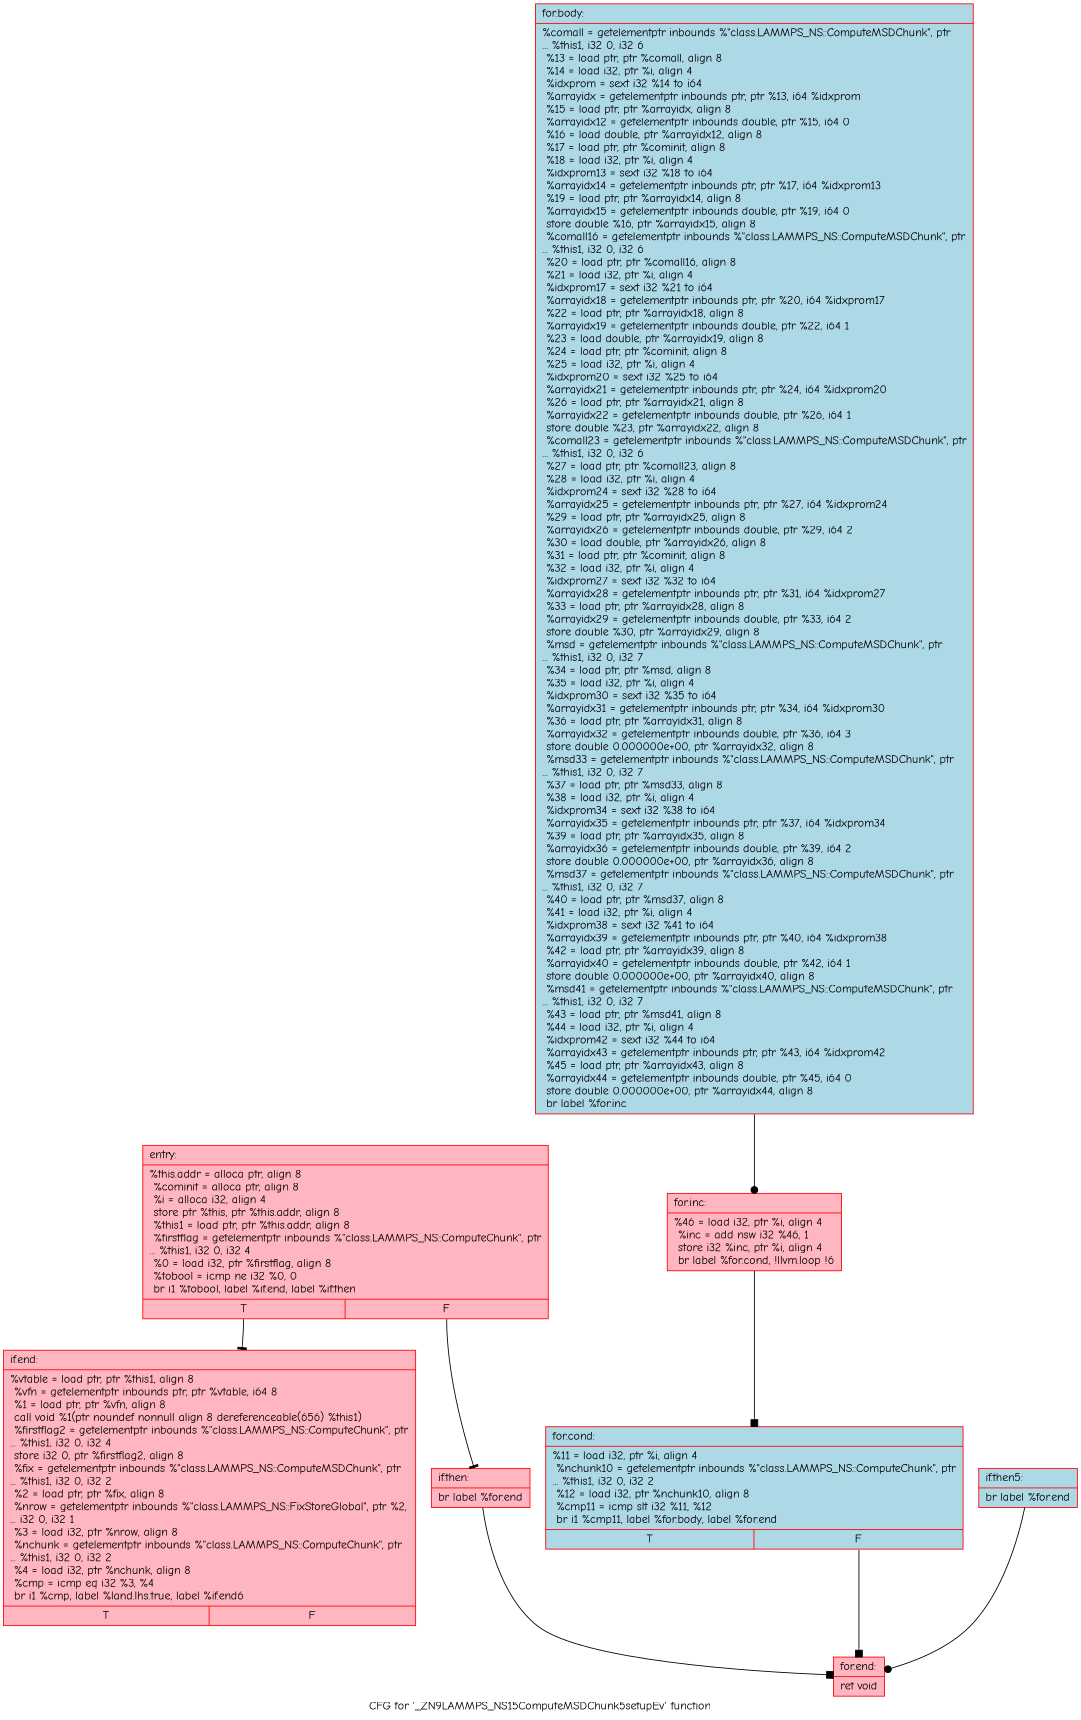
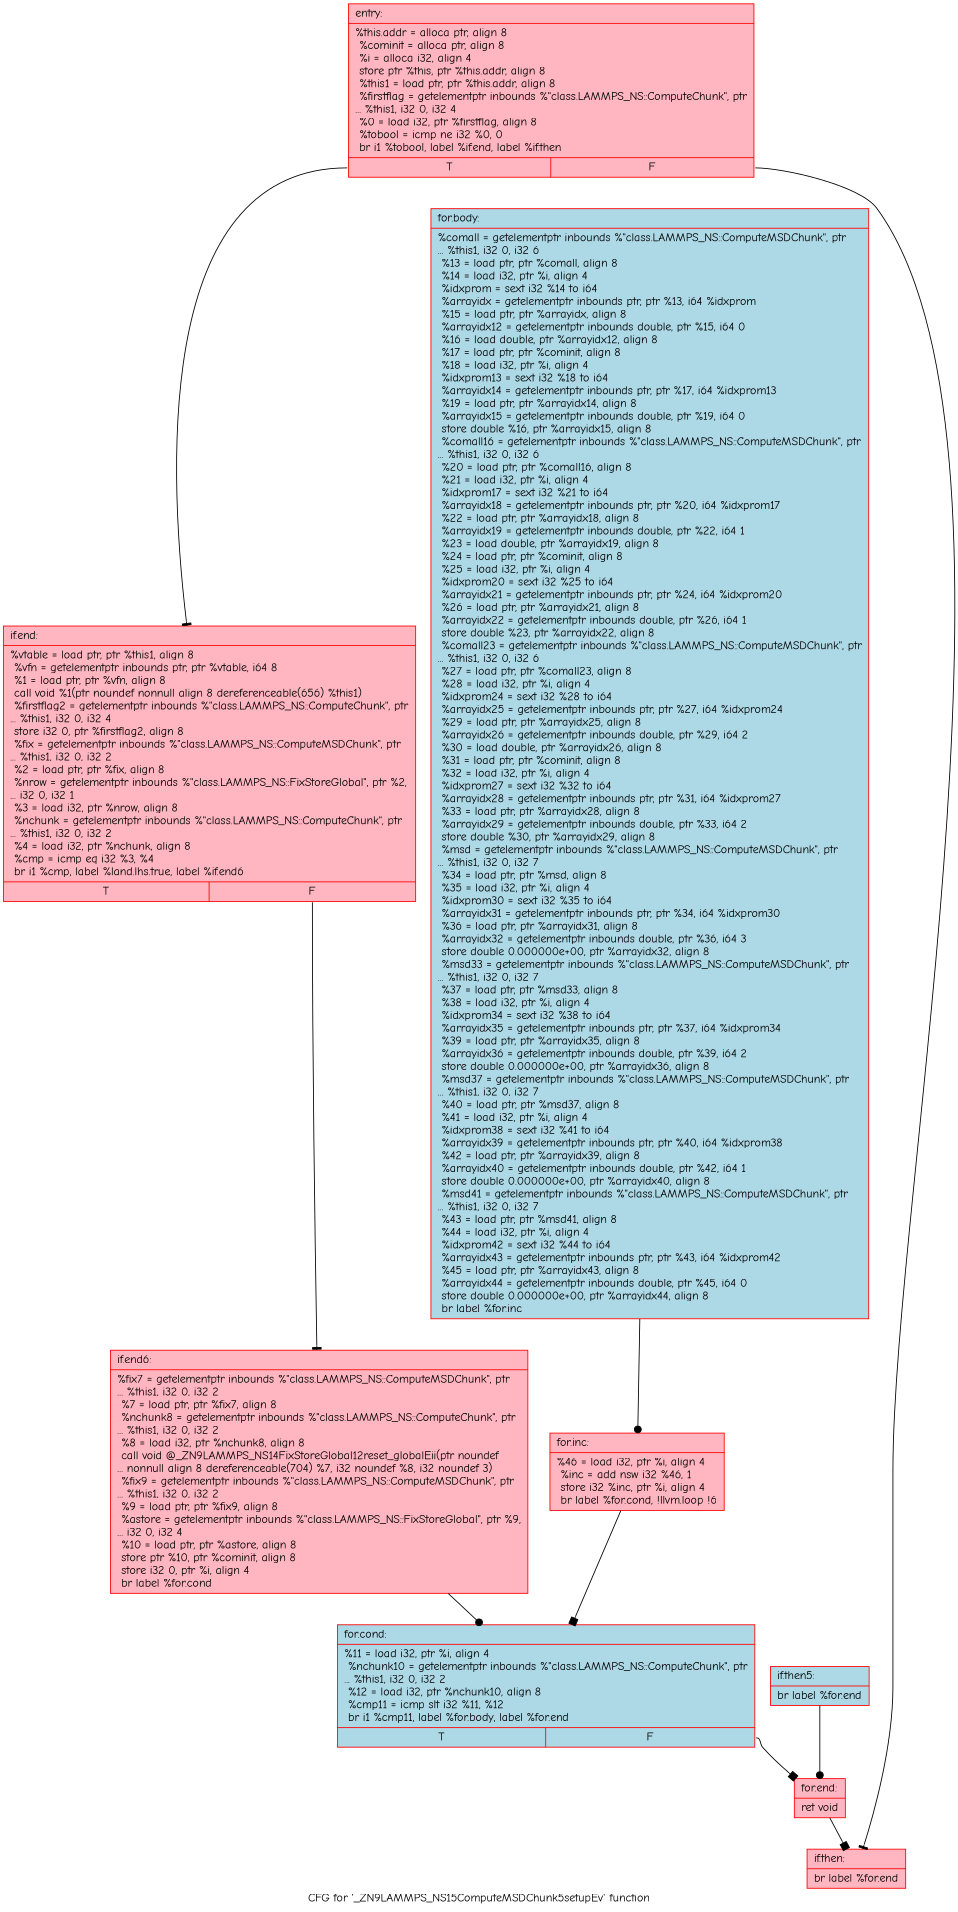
node "if.end6:": added
edge "if.then:" -> "for.end:": reversed
